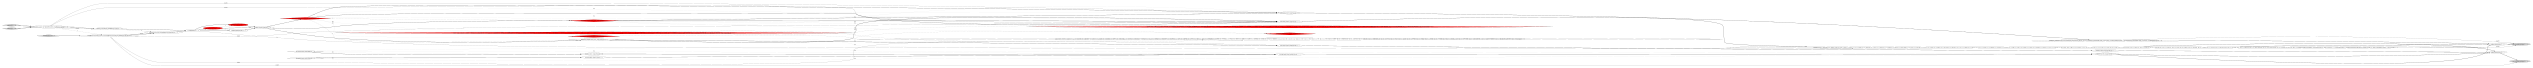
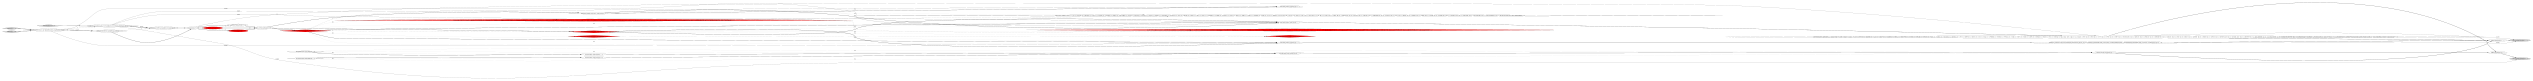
node "{setState(317)expression()}@@@43@@@['0', '0', '1']": removed
